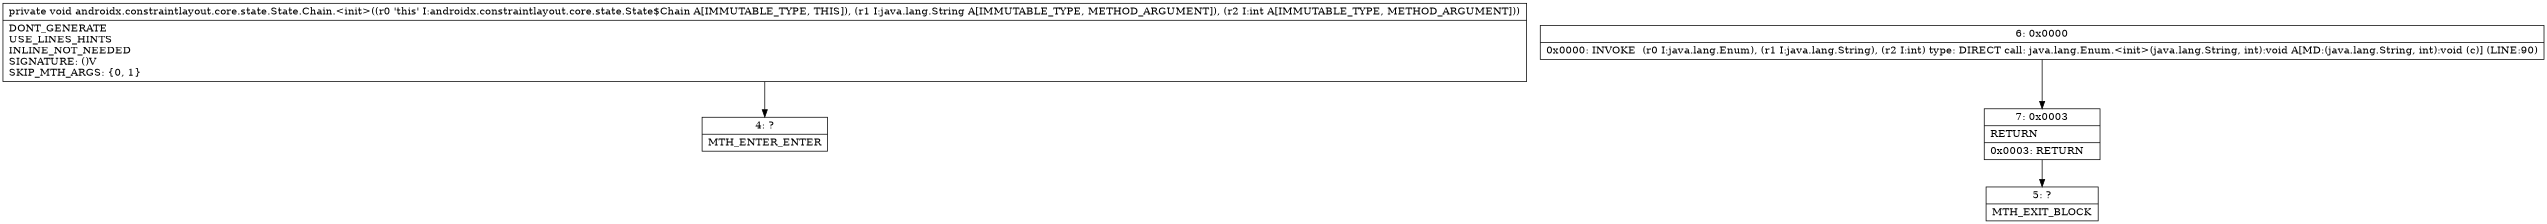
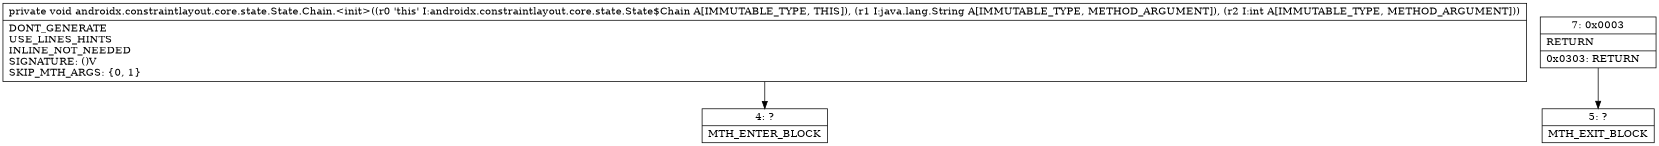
node "6: 0x0000": removed
node "4: ?": text "MTH_ENTER_ENTER" -> "MTH_ENTER_BLOCK"
node "7: 0x0003": text "0x0003: RETURN" -> "0x0303: RETURN"
